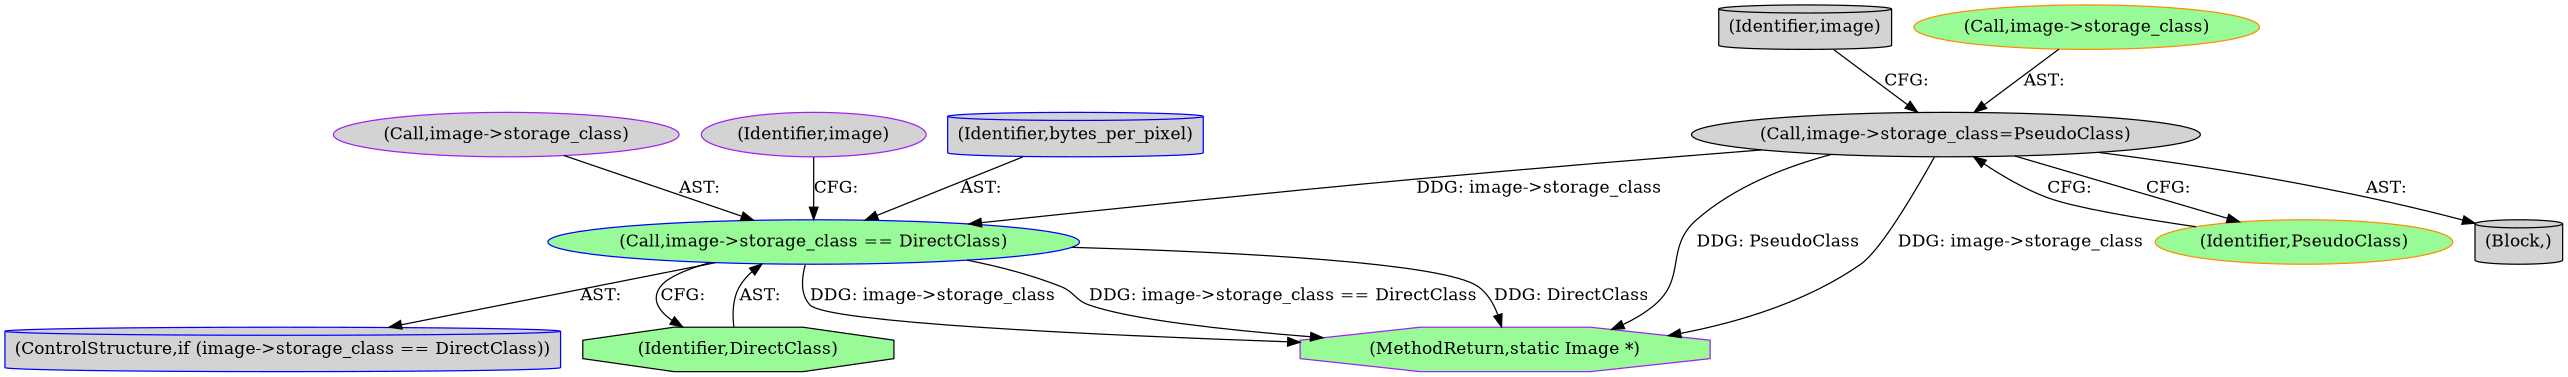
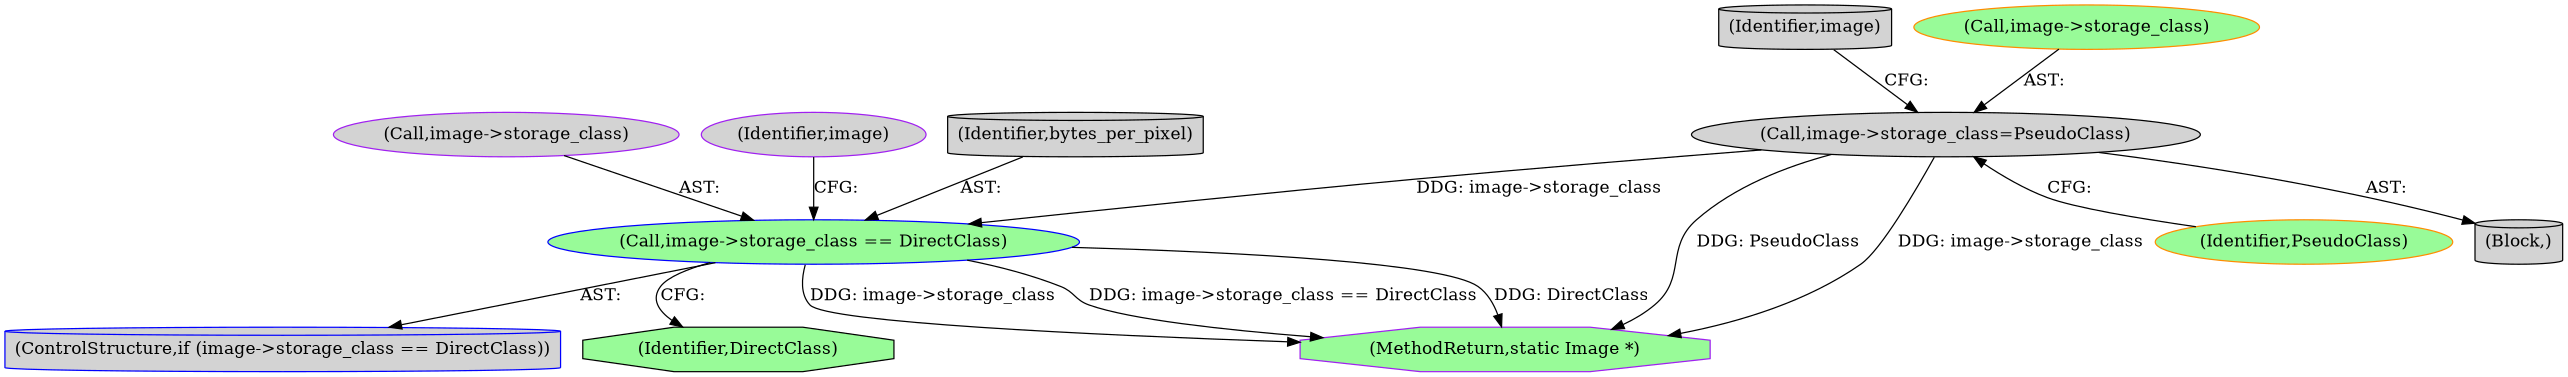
node "(Identifier,bytes_per_pixel)": color blue -> black
edge "(Call,image->storage_class=PseudoClass)" -> "(Identifier,PseudoClass)": removed, label "CFG:"
edge "(Identifier,DirectClass)" -> "(Call,image->storage_class == DirectClass)": removed, label "AST:"
